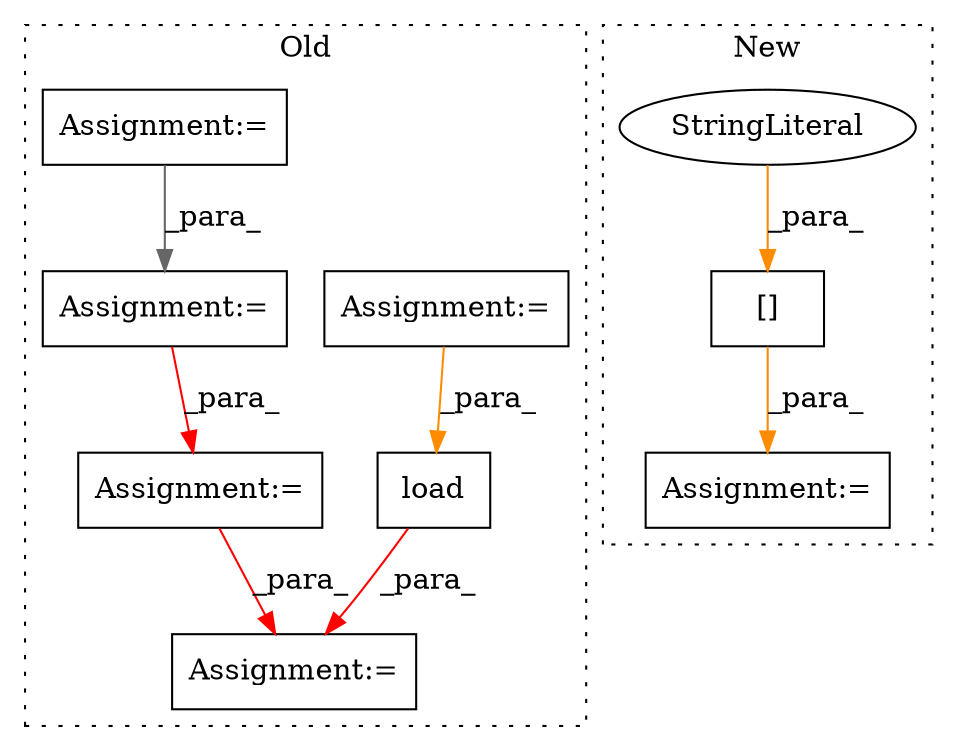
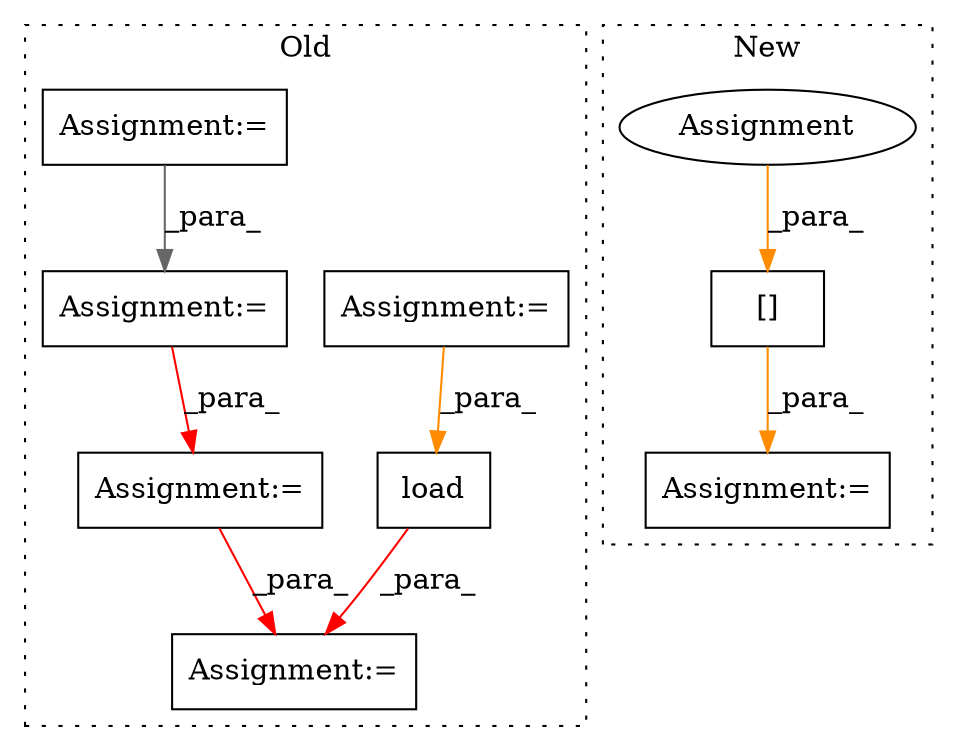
node "StringLiteral": label "StringLiteral" -> "Assignment"
